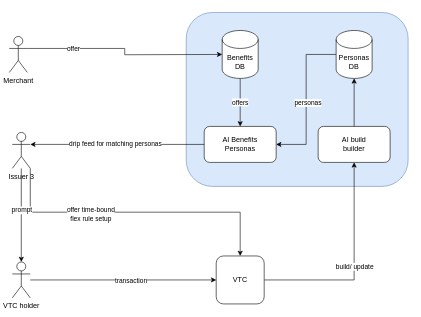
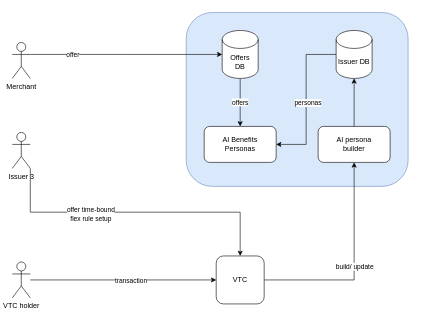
node "Merchant": moved (18, 54) -> (21, 60)
node "Benefits DB": label "Benefits DB" -> "Offers DB"
node "Personas DB": label "Personas DB" -> "Issuer DB"
edge "AI Benefits Personas" -> "Issuer 3": removed, label "drip feed for matching personas"
node "AI build builder": label "AI build builder" -> "AI persona builder"
edge "Issuer 3" -> "VTC holder": removed, label "prompt"
